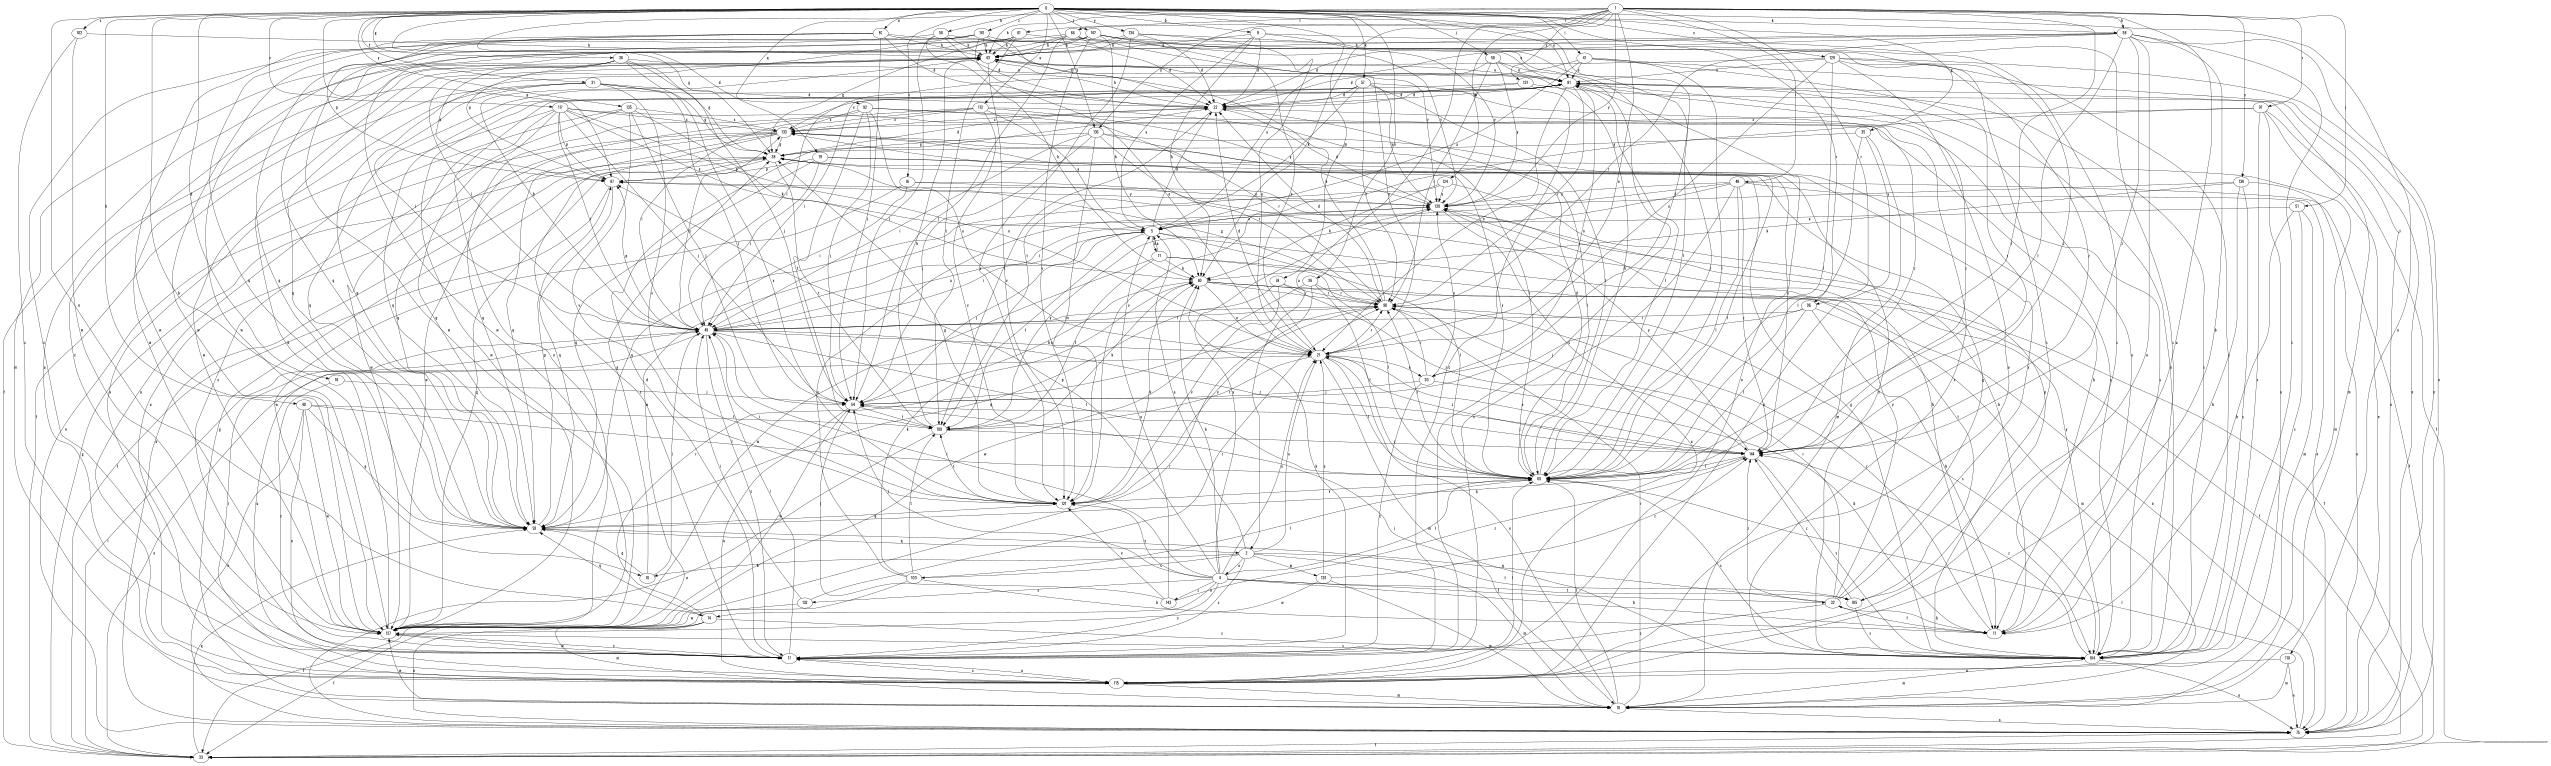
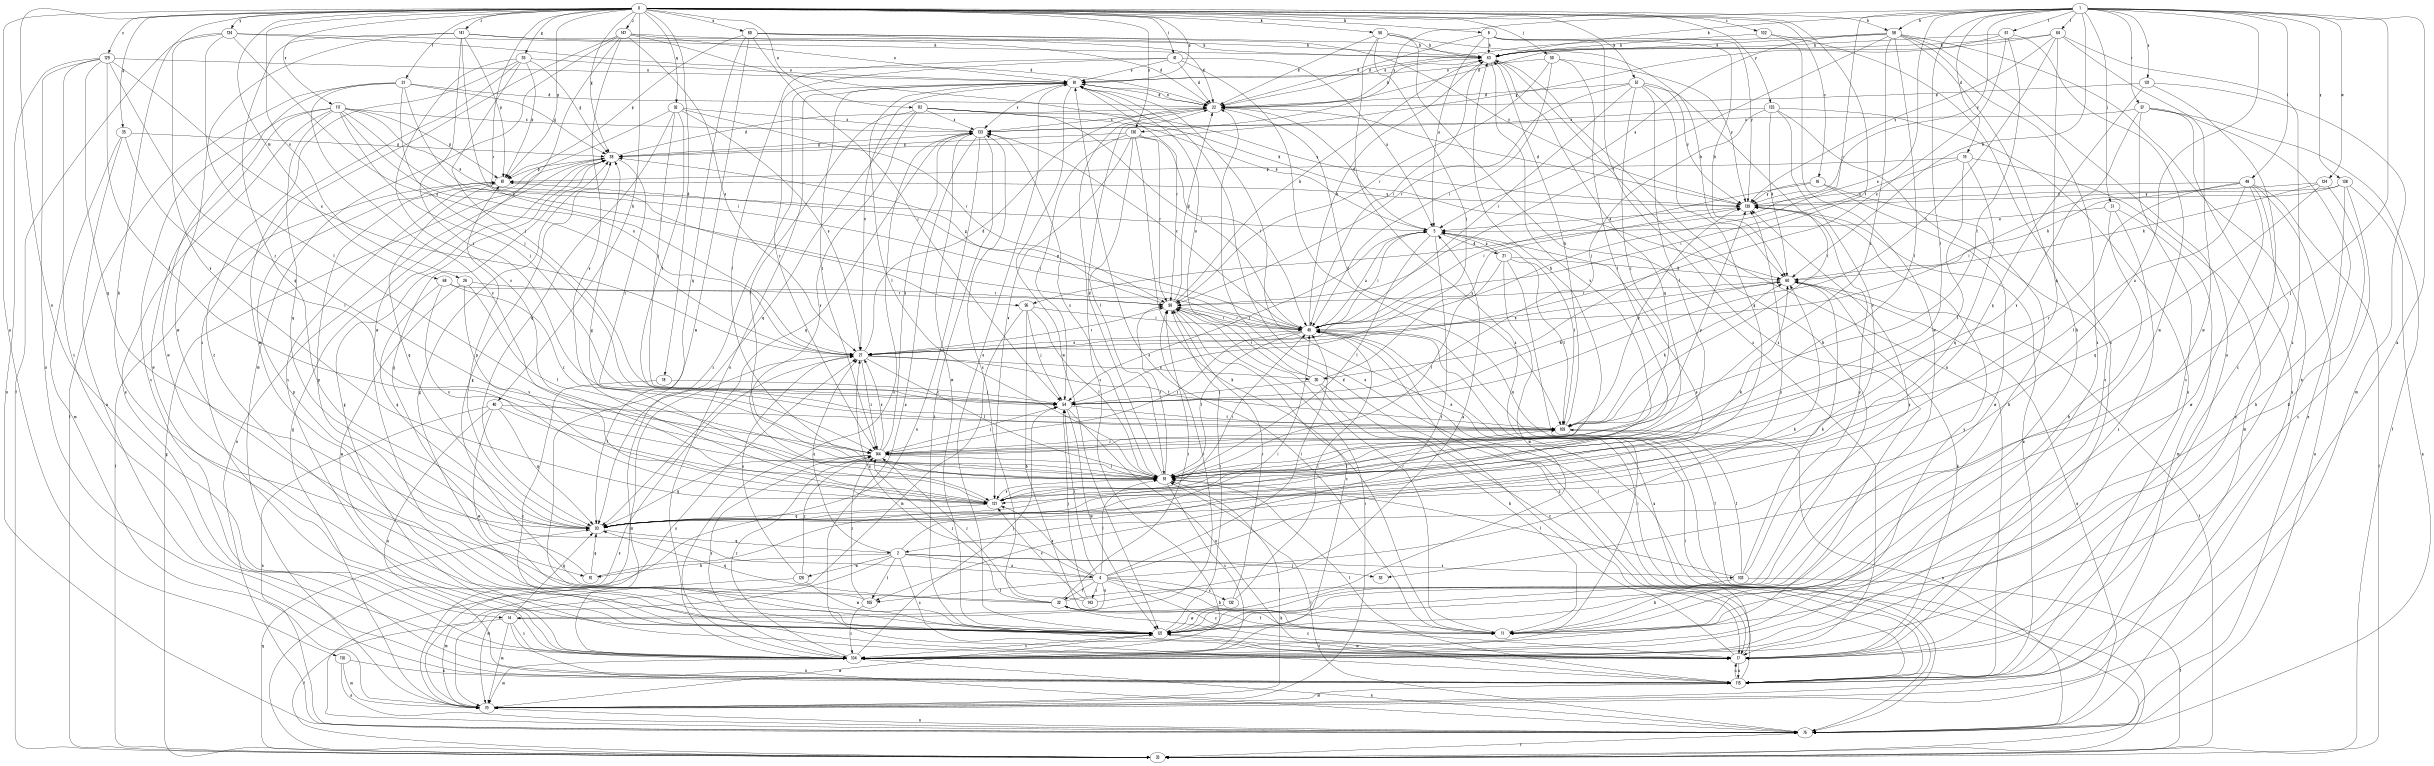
node "53": added
